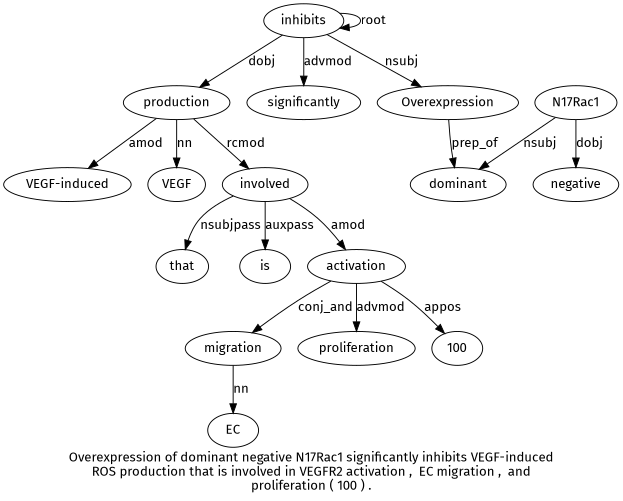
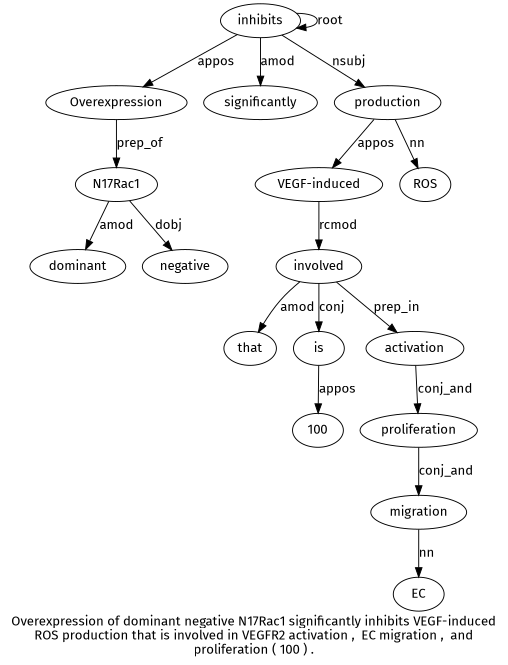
edge "inhibits" -> "production": label "dobj" -> "nsubj"
edge "inhibits" -> "significantly": label "advmod" -> "amod"
edge "inhibits" -> "Overexpression": label "nsubj" -> "appos"
edge "Overexpression" -> "dominant": now "Overexpression" -> "N17Rac1"
edge "production" -> "involved": now "VEGF-induced" -> "involved"
edge "production" -> "VEGF-induced": label "amod" -> "appos"
edge "N17Rac1" -> "dominant": label "nsubj" -> "amod"
node "VEGF": label "VEGF" -> "ROS"
edge "involved" -> "that": label "nsubjpass" -> "amod"
edge "involved" -> "is": label "auxpass" -> "conj"
edge "involved" -> "activation": label "amod" -> "prep_in"
edge "activation" -> "100": now "is" -> "100"
edge "activation" -> "migration": now "proliferation" -> "migration"
edge "activation" -> "proliferation": label "advmod" -> "conj_and"
